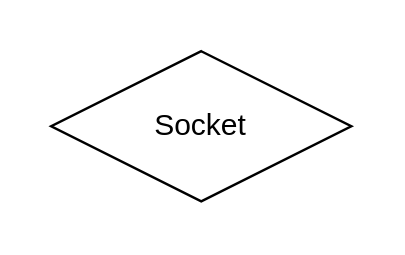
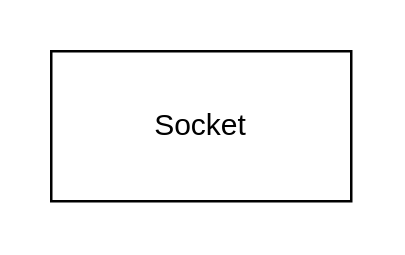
node "Socket": shape diamond -> rectangle
